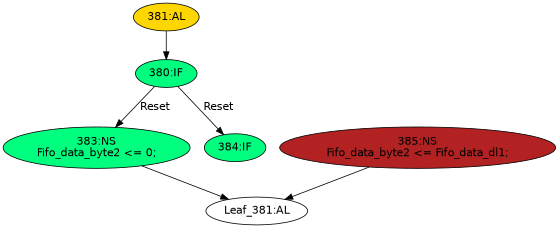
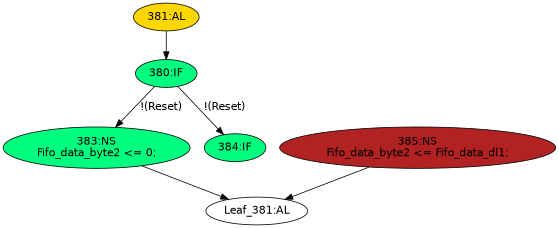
edge "380:IF" -> "383:NS Fifo_data_byte2 <= 0;": label "Reset" -> "!(Reset)"
edge "380:IF" -> "384:IF": label "Reset" -> "!(Reset)"
